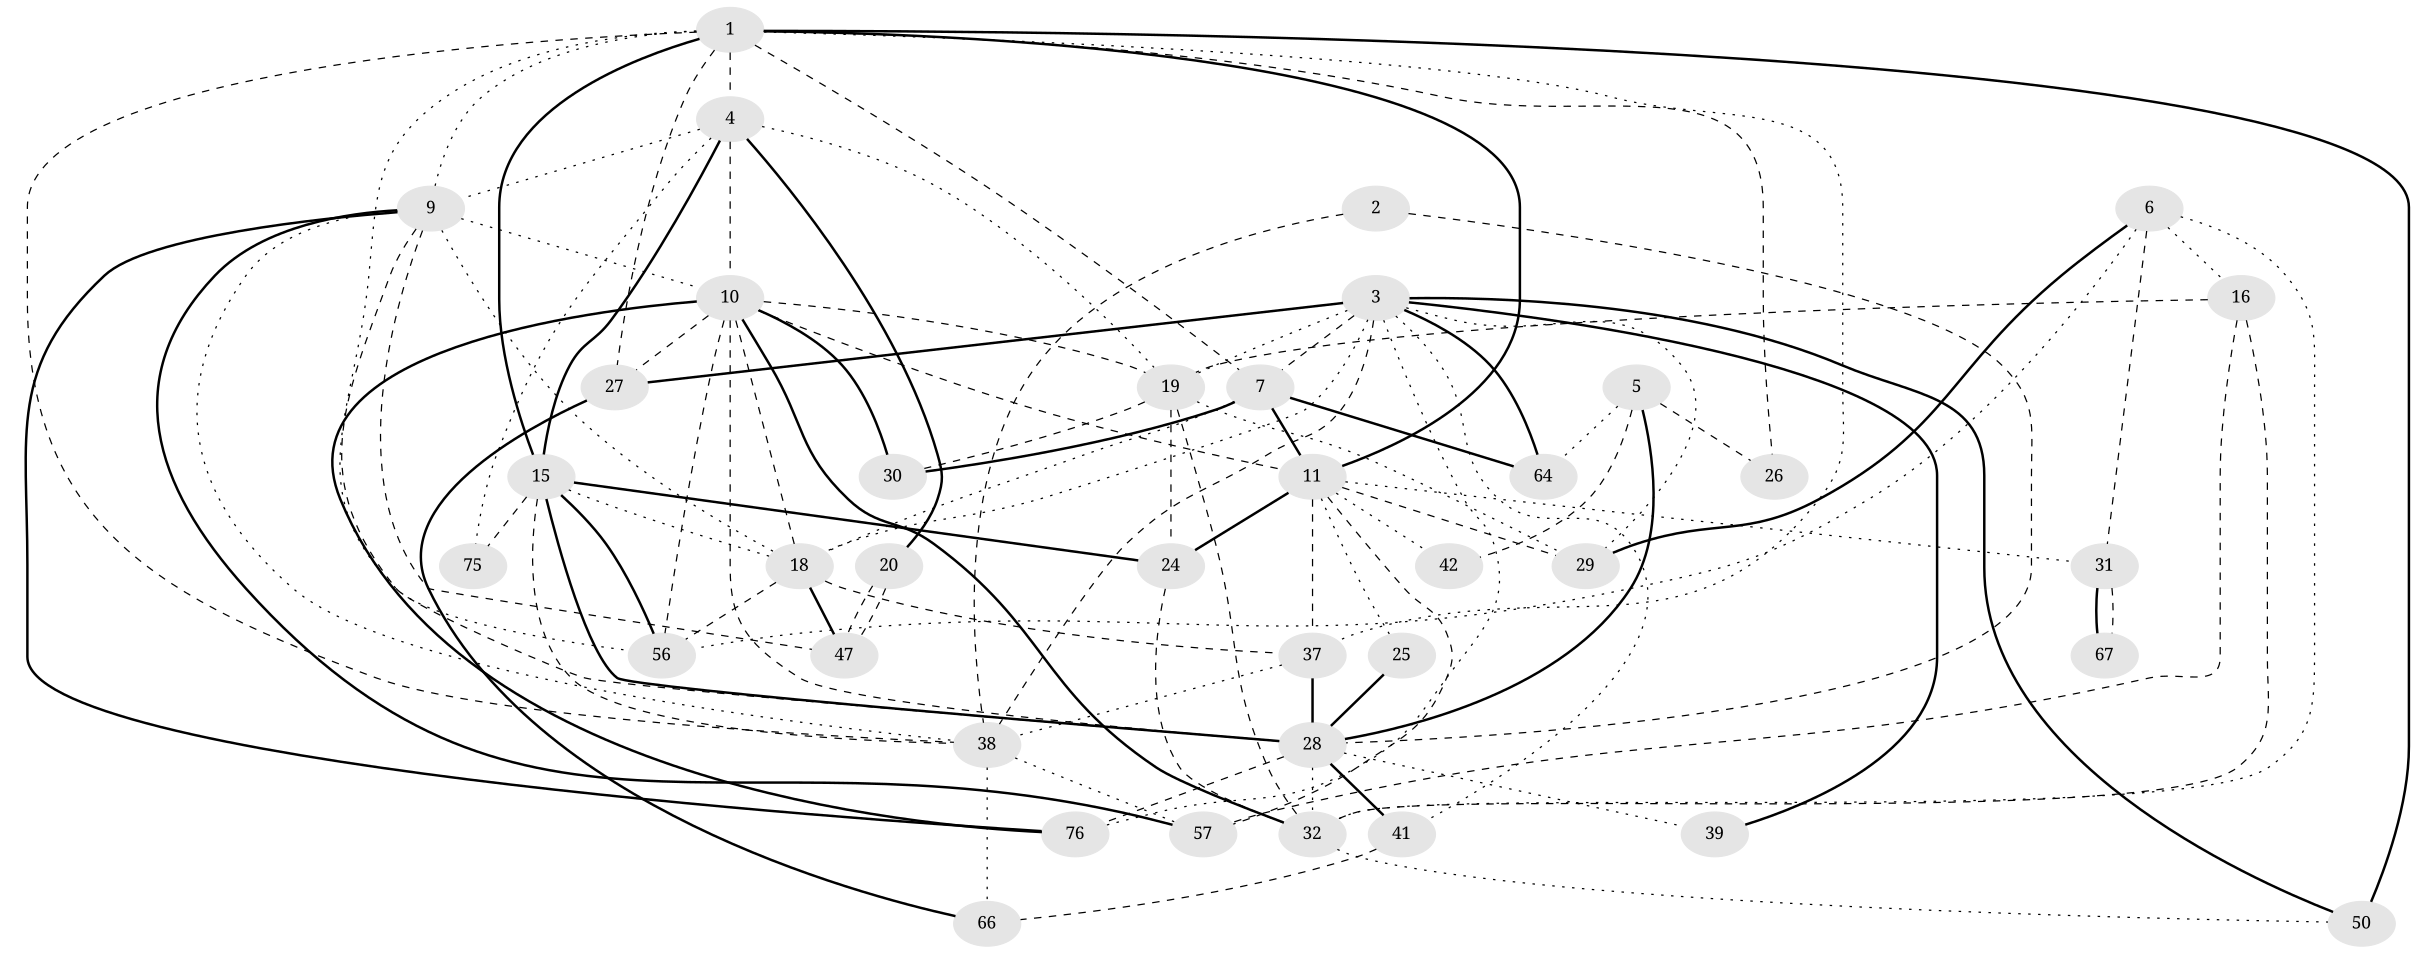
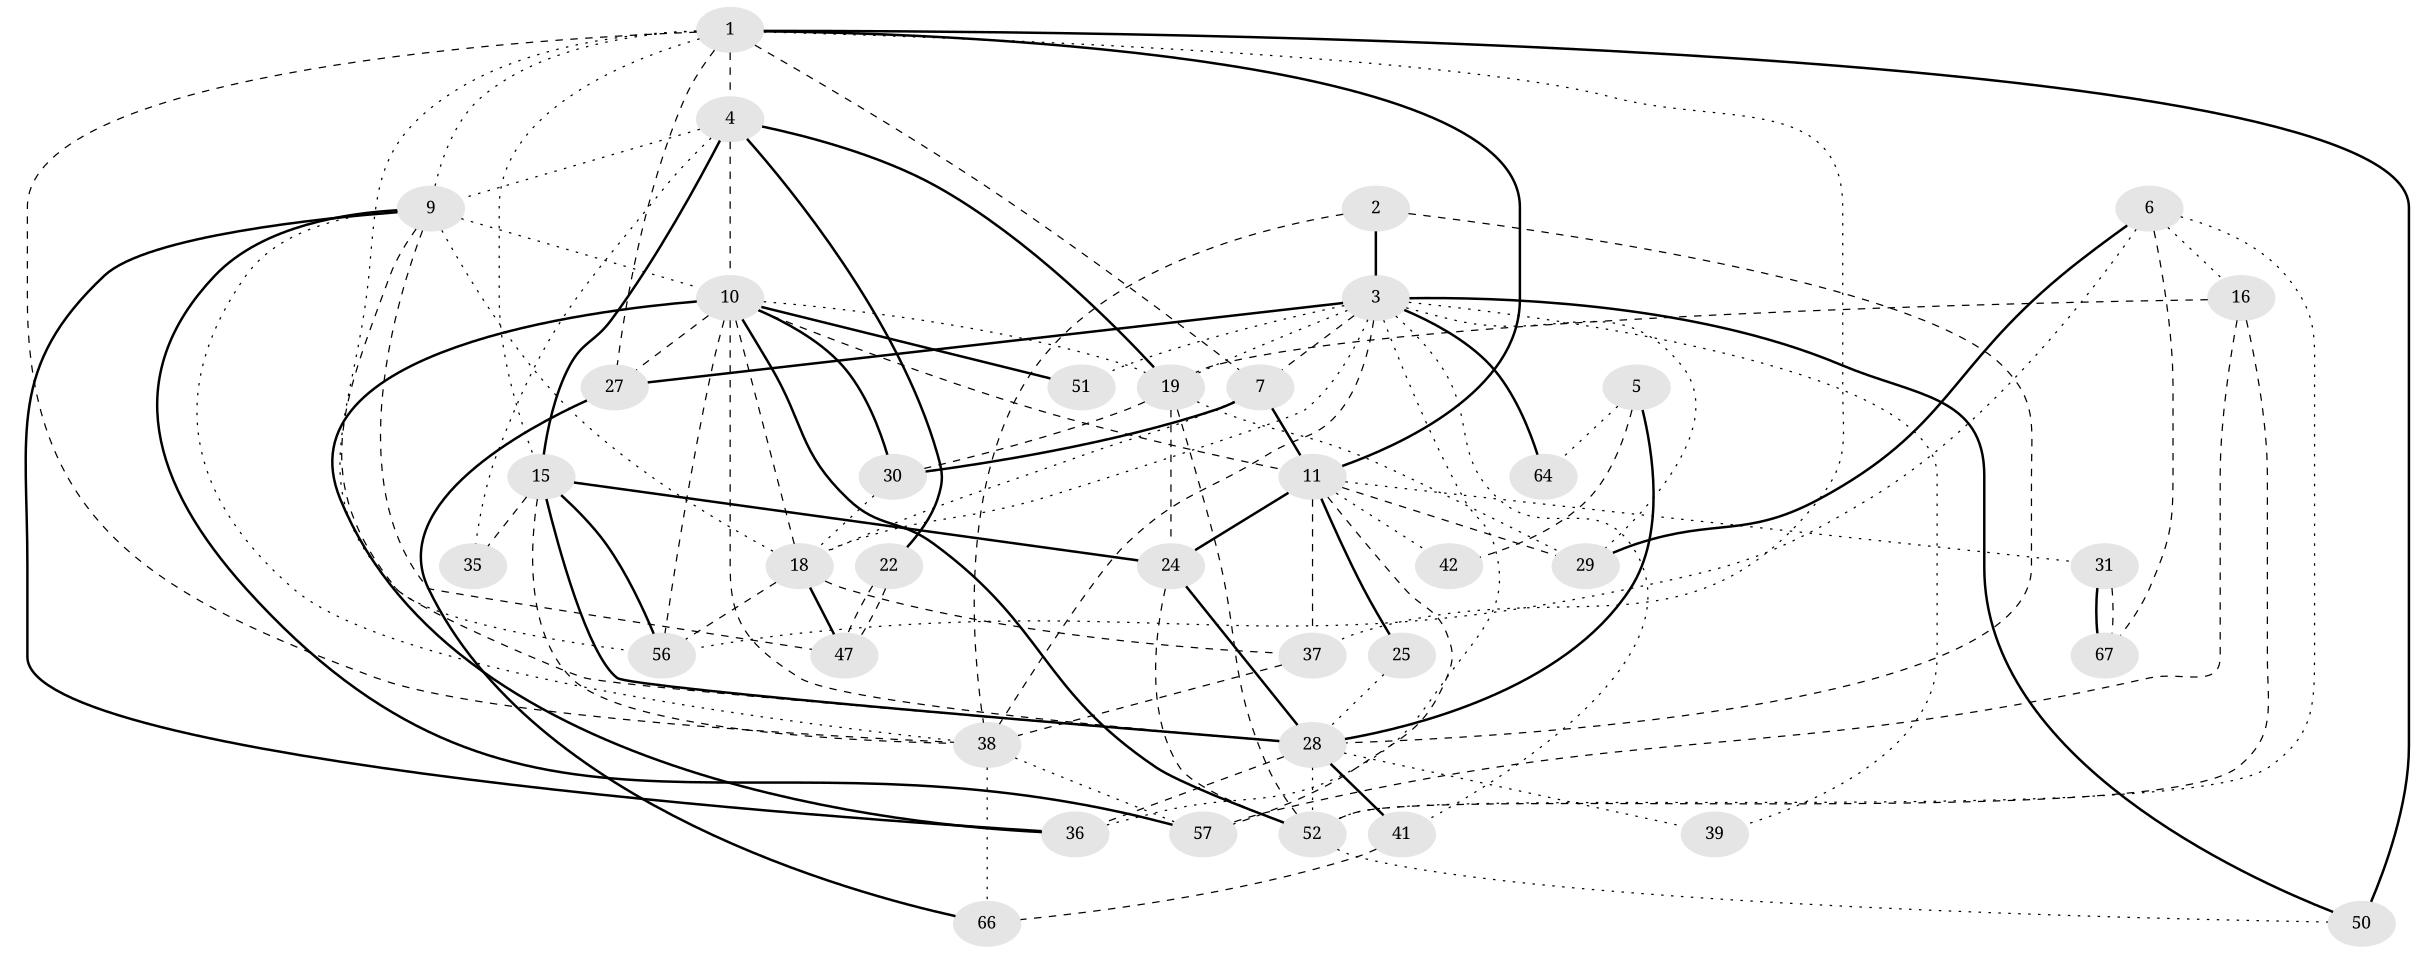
edge "1" -- "15": style bold -> dotted
edge "4" -- "19": style dotted -> bold
edge "2" -- "3": added
edge "10" -- "19": style dashed -> dotted
node "51": added
edge "6" -- "31": now "6" -- "67"
edge "3" -- "39": style bold -> dotted
edge "7" -- "64": removed
node "26": removed
edge "15" -- "18": now "30" -- "18"
node "75": label "75" -> "35"
node "20": label "20" -> "22"
edge "11" -- "25": style dotted -> bold
edge "37" -- "28": now "24" -- "28"
edge "25" -- "28": style bold -> dotted
edge "37" -- "38": style dotted -> dashed
node "76": label "76" -> "36"
node "32": label "32" -> "52"
